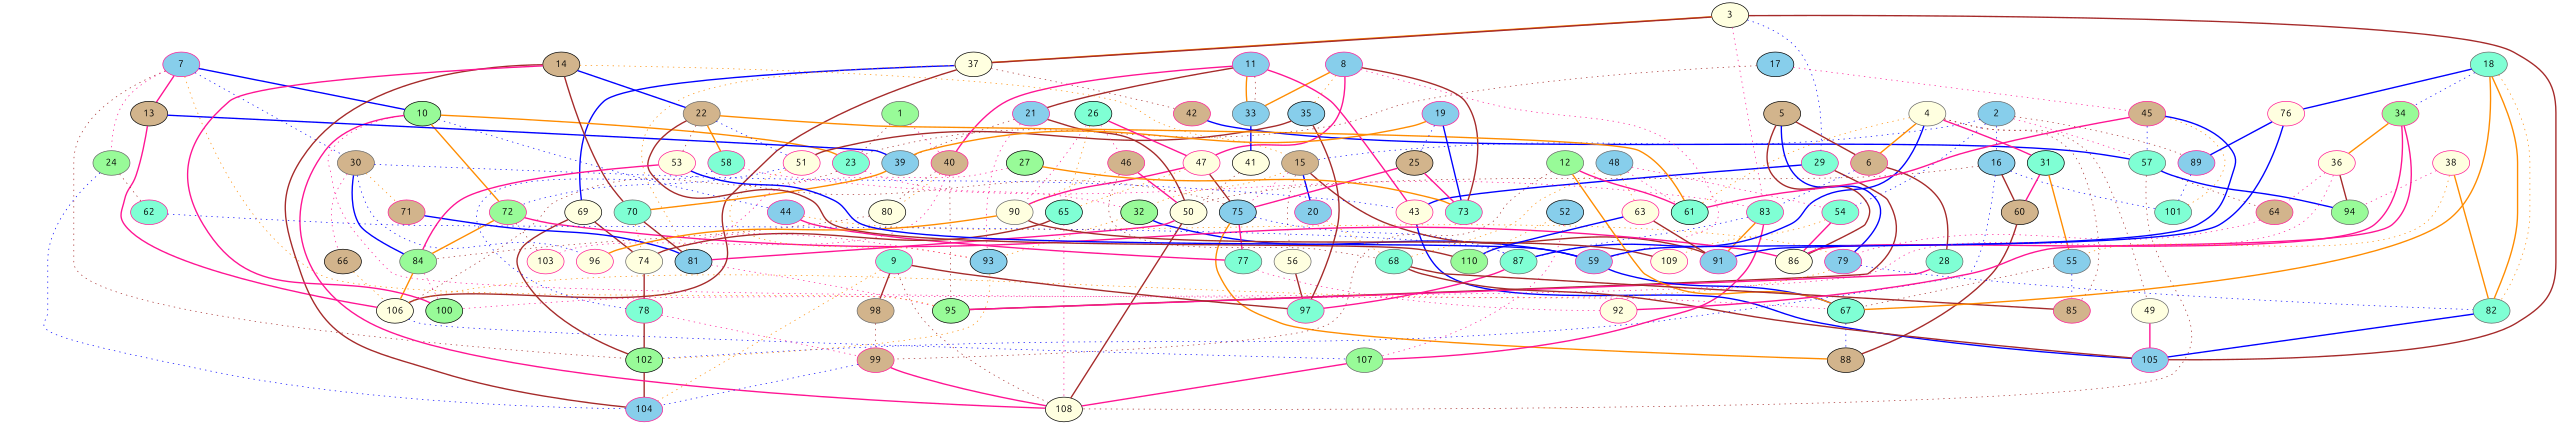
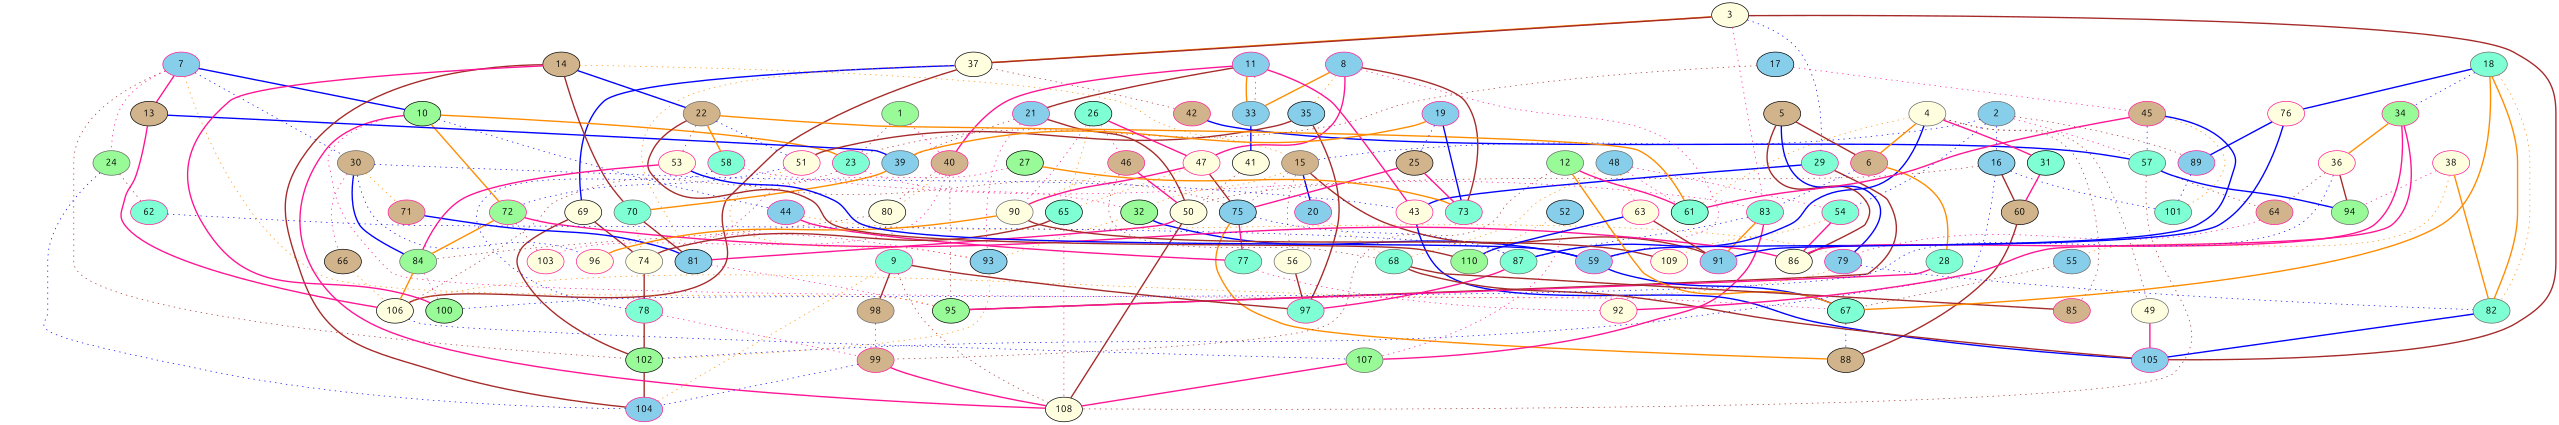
edge "36" -- "64": color deeppink -> brown
edge "6" -- "28": color brown -> darkorange
edge "31" -- "55": removed
edge "36" -- "100": color deeppink -> blue
edge "55" -- "85": removed
